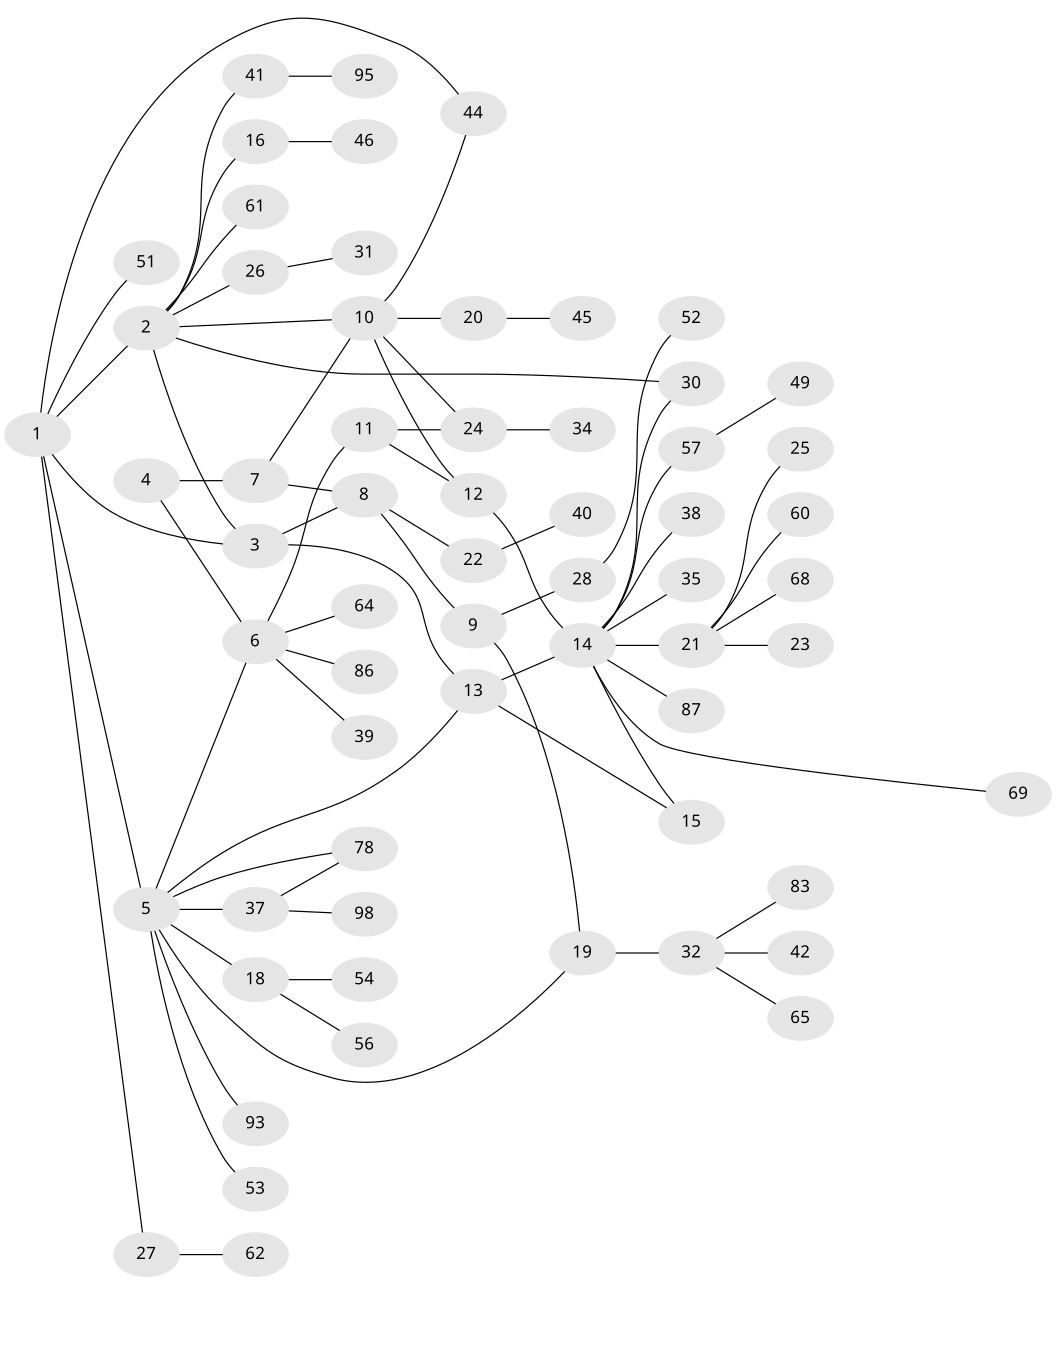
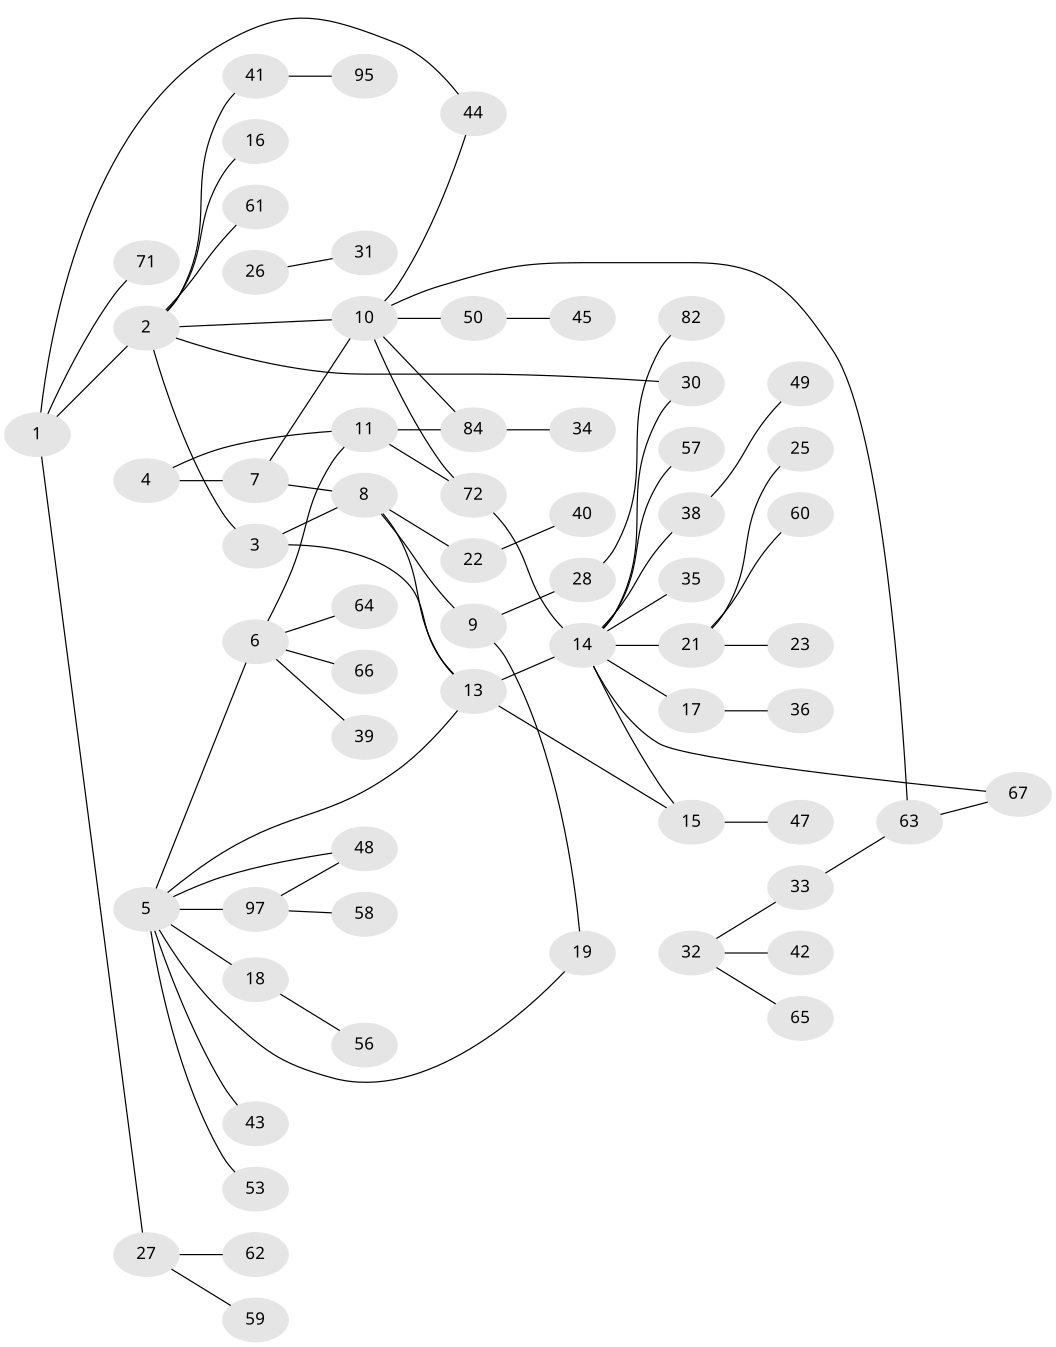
node "46": removed
node "51": label "51" -> "71"
edge "26" -- "2": removed
node "20": label "20" -> "50"
node "52": label "52" -> "82"
edge "49" -- "57": now "49" -- "38"
node "24": label "24" -> "84"
node "12": label "12" -> "72"
edge "1" -- "3": removed
edge "4" -- "6": now "4" -- "11"
node "68": removed
edge "8" -- "13": added
edge "1" -- "5": removed
node "86": label "86" -> "66"
node "87": label "87" -> "17"
node "36": added
node "69": label "69" -> "67"
node "47": added
node "63": added
node "78": label "78" -> "48"
node "83": label "83" -> "33"
node "37": label "37" -> "97"
node "98": label "98" -> "58"
edge "19" -- "32": removed
node "54": removed
node "93": label "93" -> "43"
node "59": added
